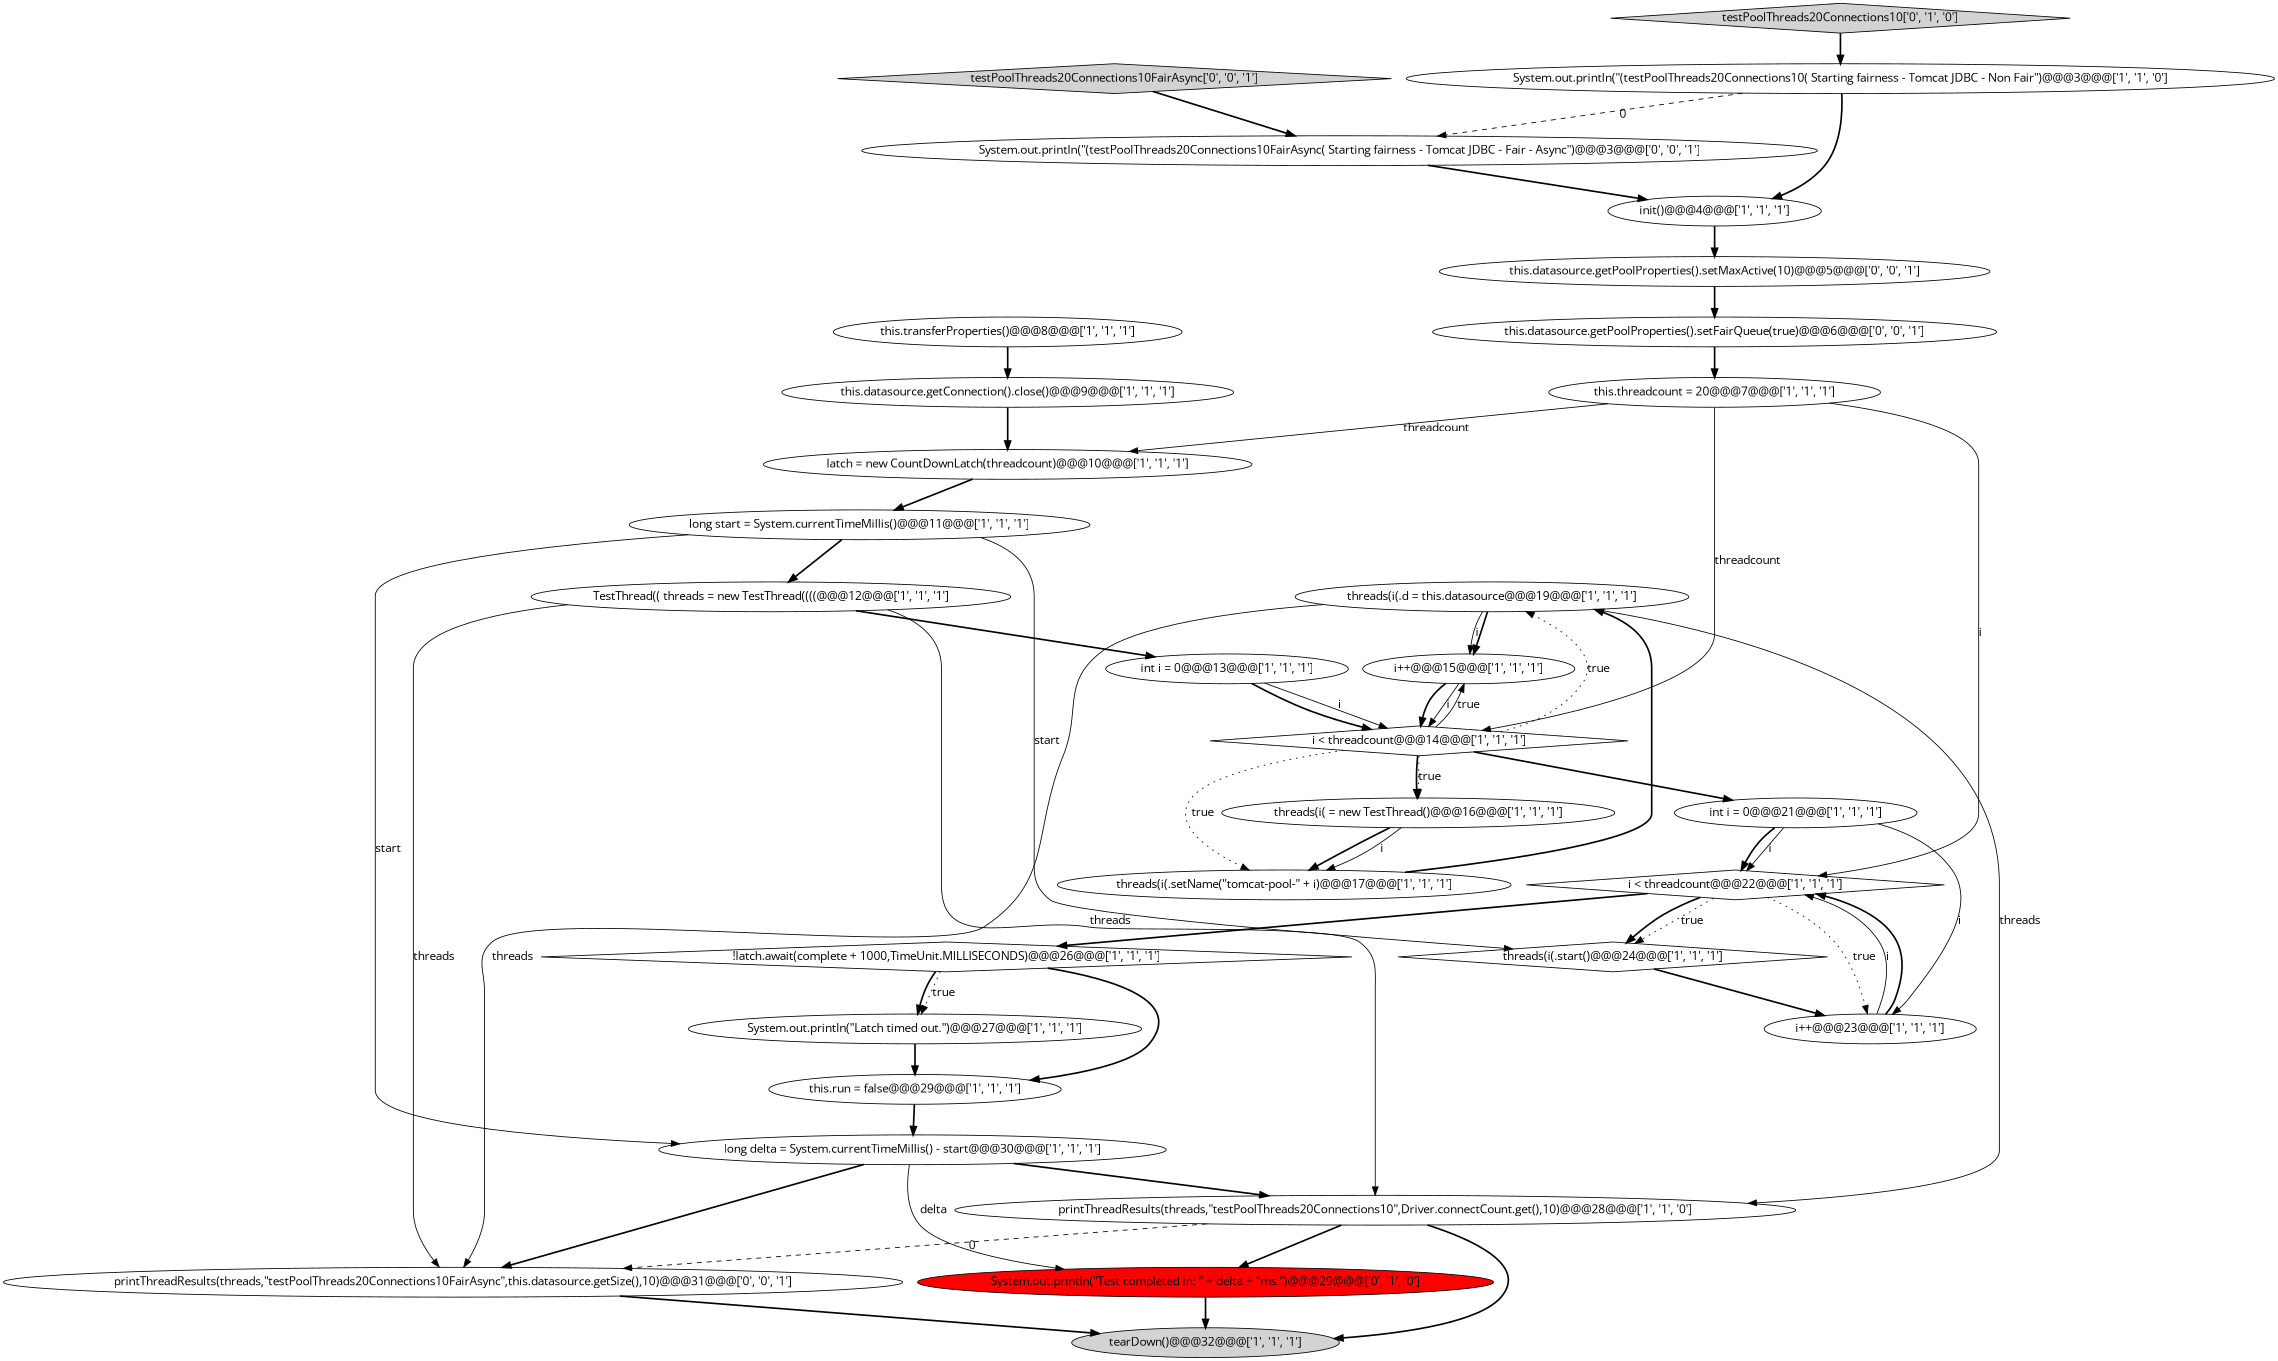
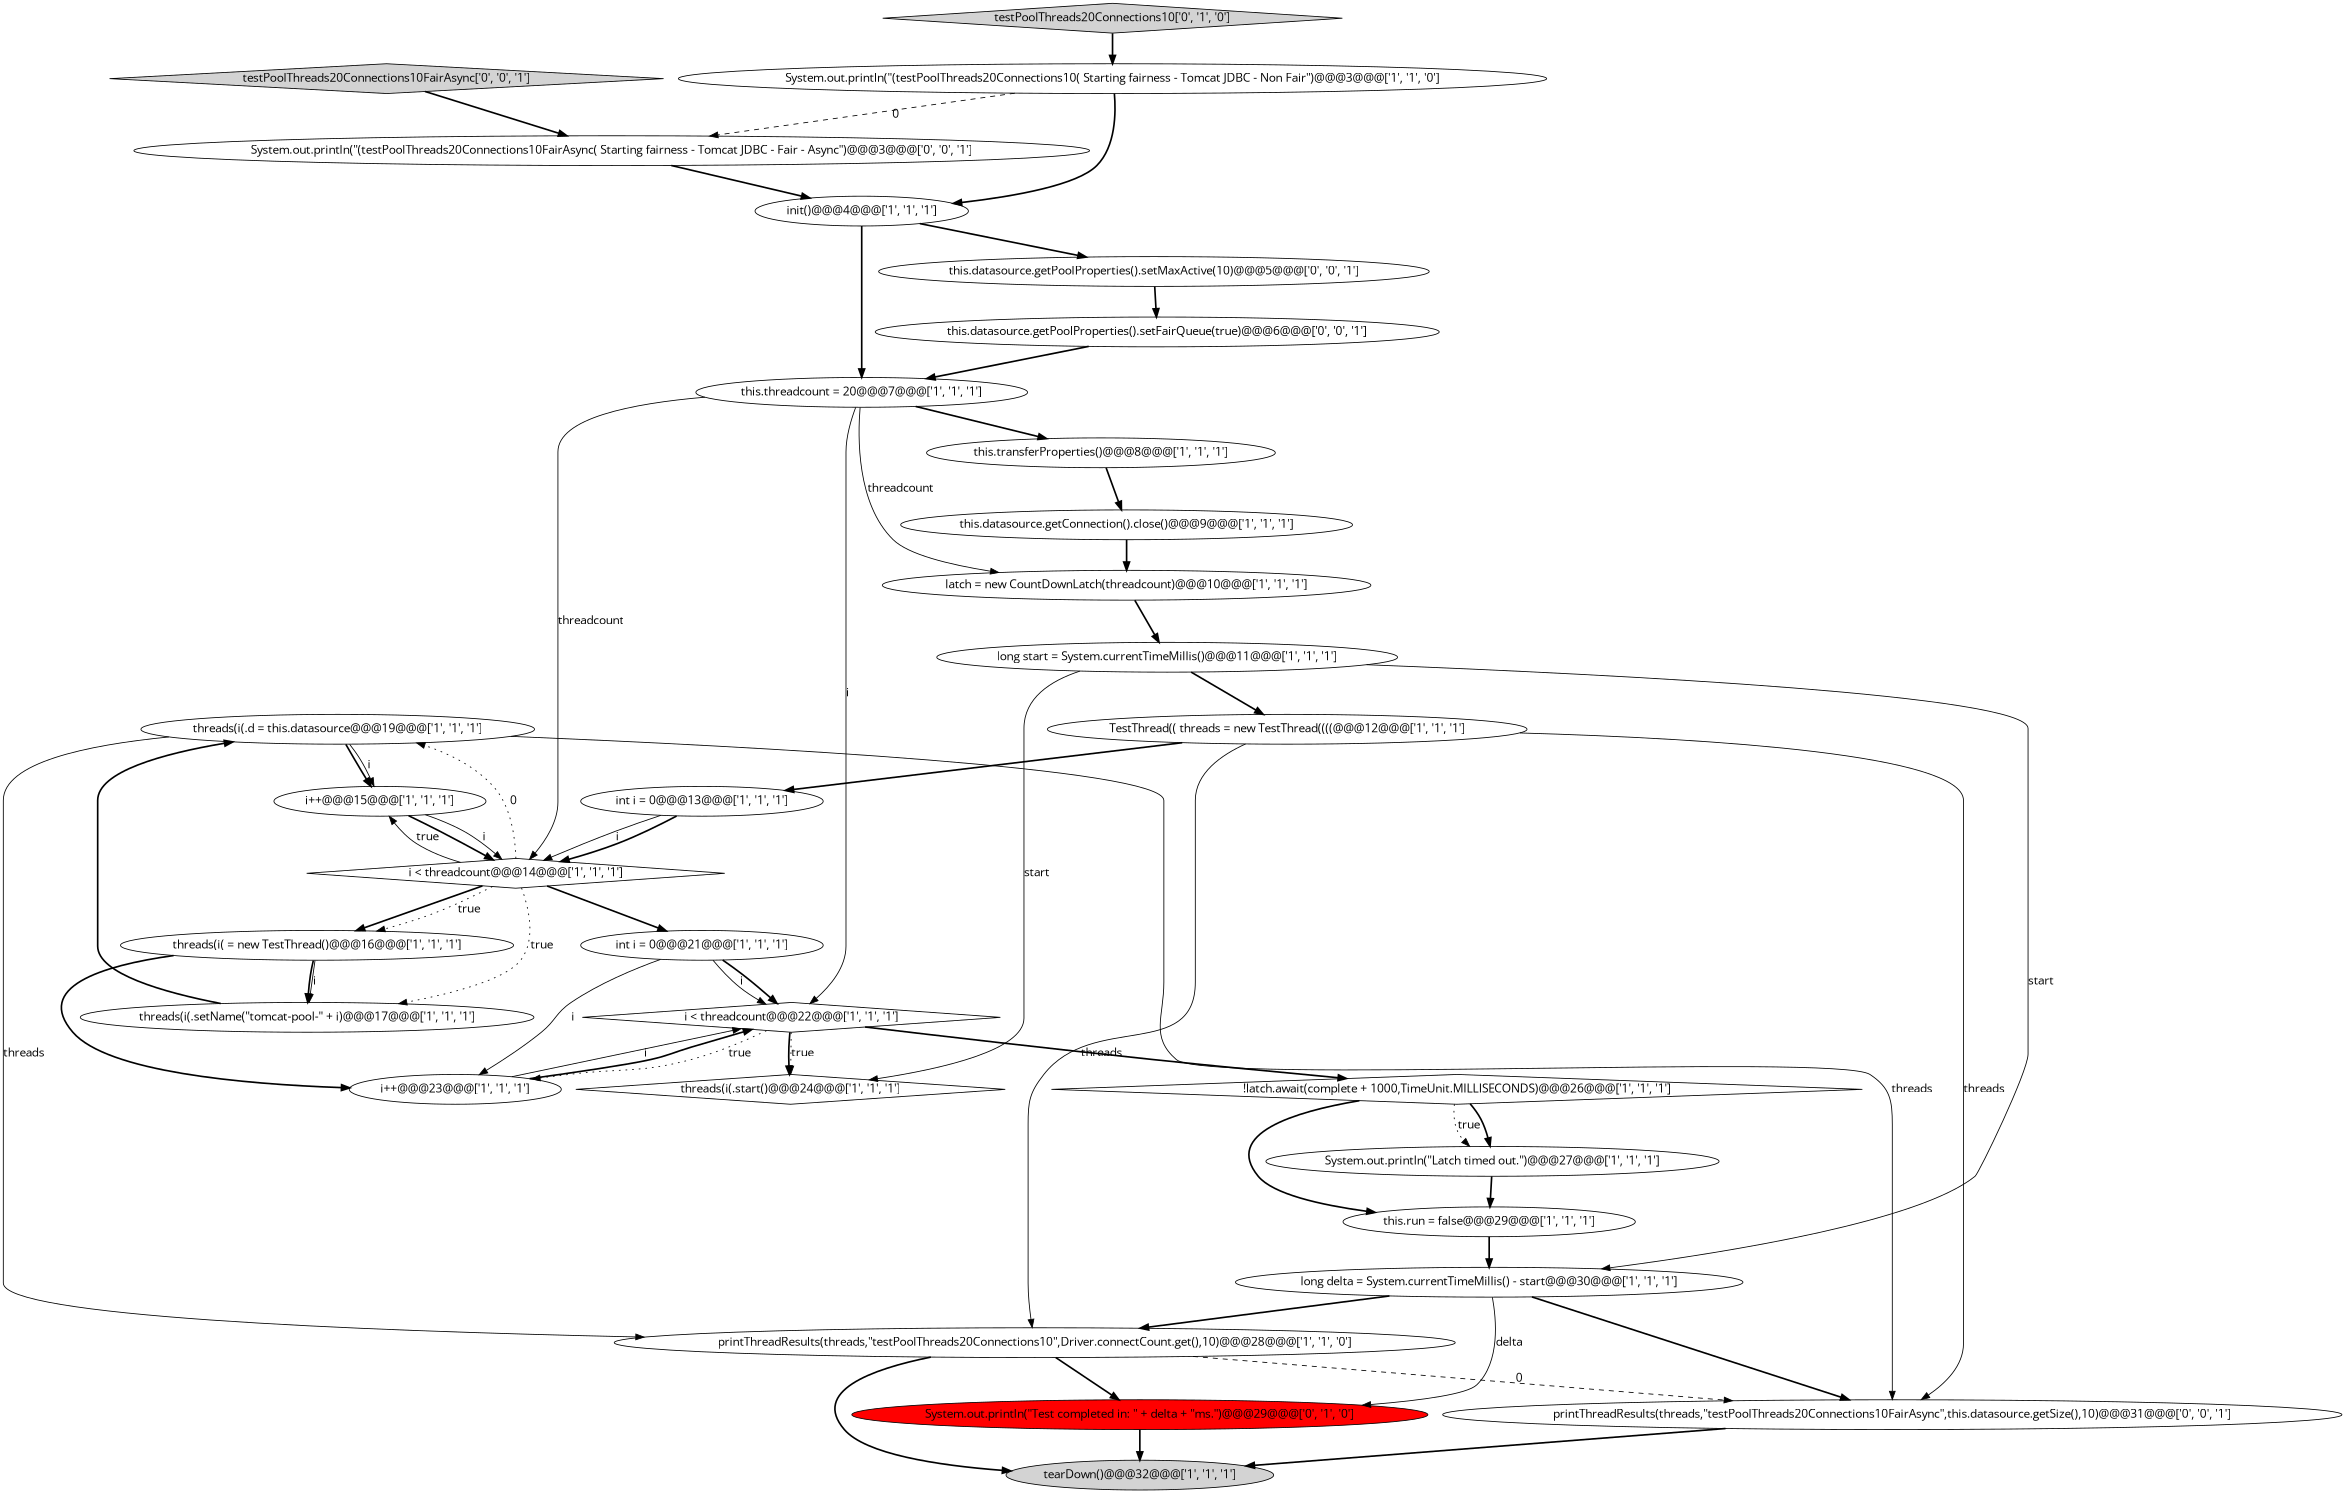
edge "init()@@@4@@@['1', '1', '1']" -> "this.threadcount = 20@@@7@@@['1', '1', '1']": added
edge "this.threadcount = 20@@@7@@@['1', '1', '1']" -> "this.transferProperties()@@@8@@@['1', '1', '1']": added
edge "i < threadcount@@@14@@@['1', '1', '1']" -> "threads(i(.d = this.datasource@@@19@@@['1', '1', '1']": label "true" -> "0"
edge "threads(i(.start()@@@24@@@['1', '1', '1']" -> "i++@@@23@@@['1', '1', '1']": now "threads(i( = new TestThread()@@@16@@@['1', '1', '1']" -> "i++@@@23@@@['1', '1', '1']"
